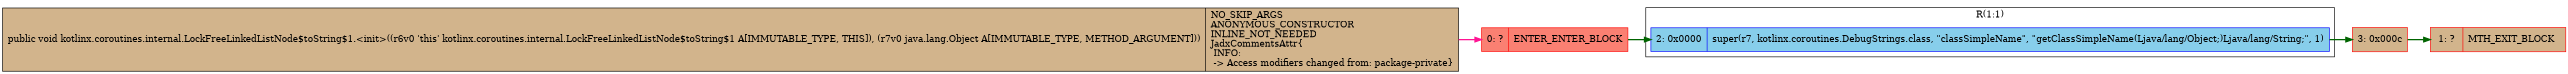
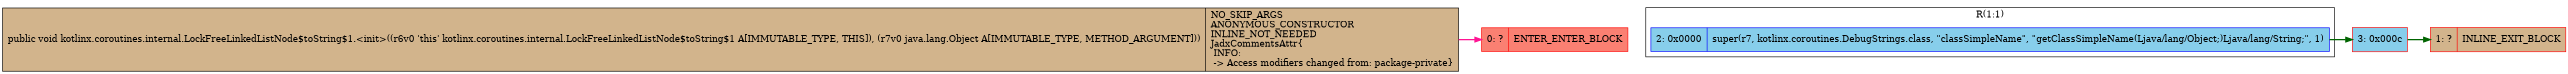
node "1: ?": text "MTH_EXIT_BLOCK" -> "INLINE_EXIT_BLOCK"
edge "0: ?" -> "2: 0x0000": removed
node "3: 0x000c": fillcolor tan -> skyblue
